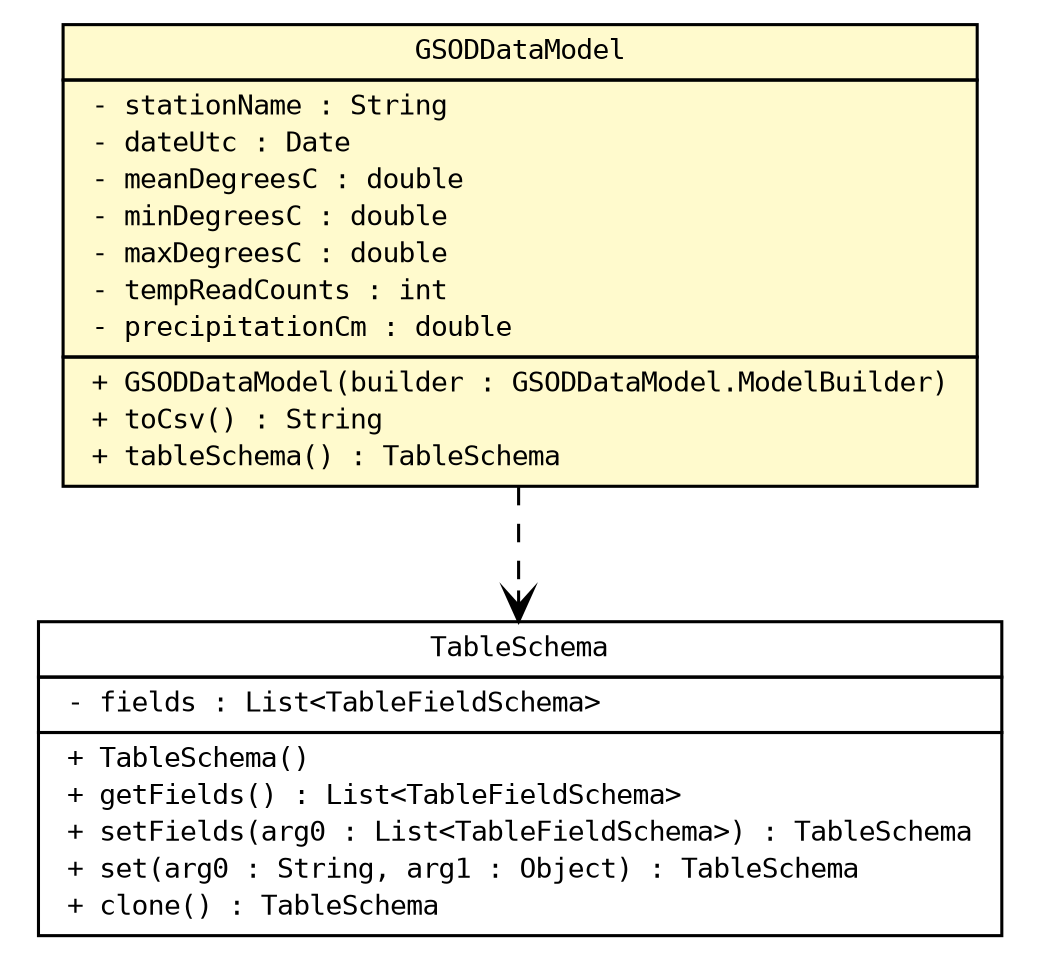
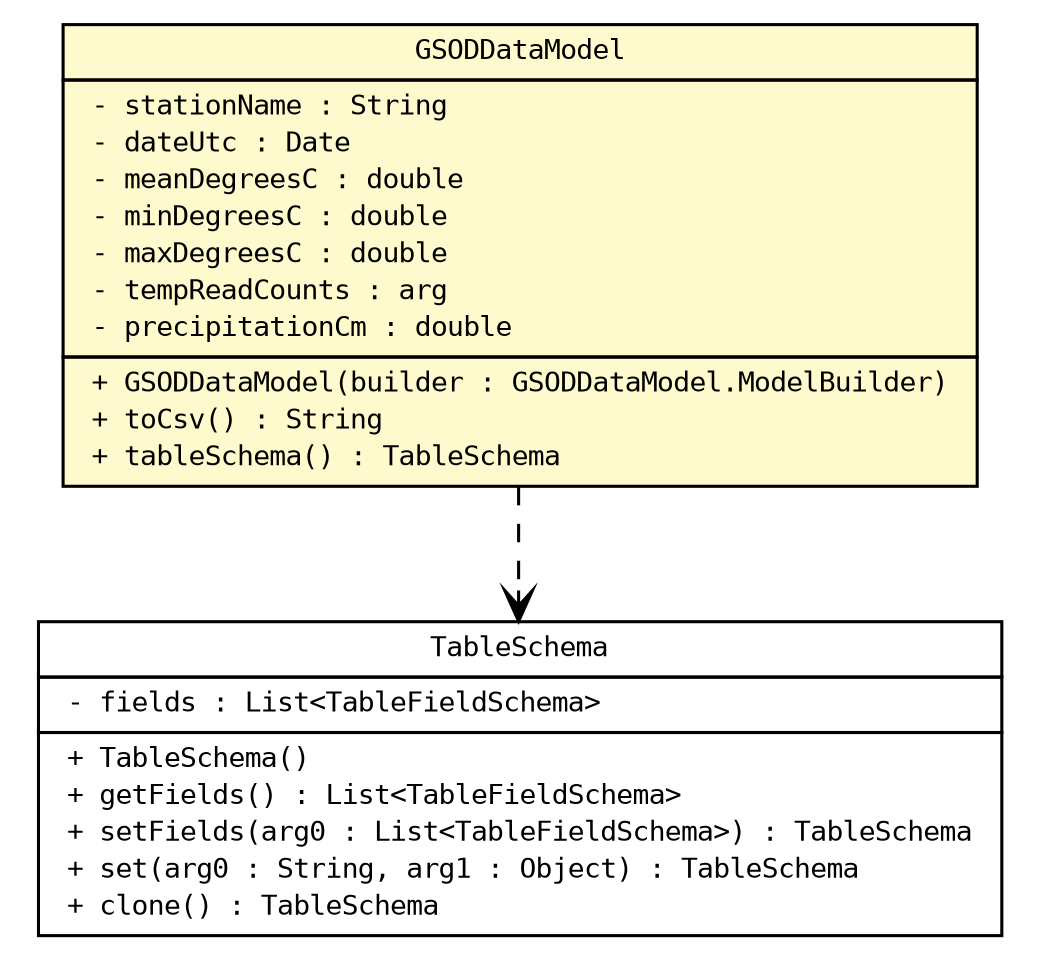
node "GSODDataModel": text "- tempReadCounts : int" -> "- tempReadCounts : arg"
